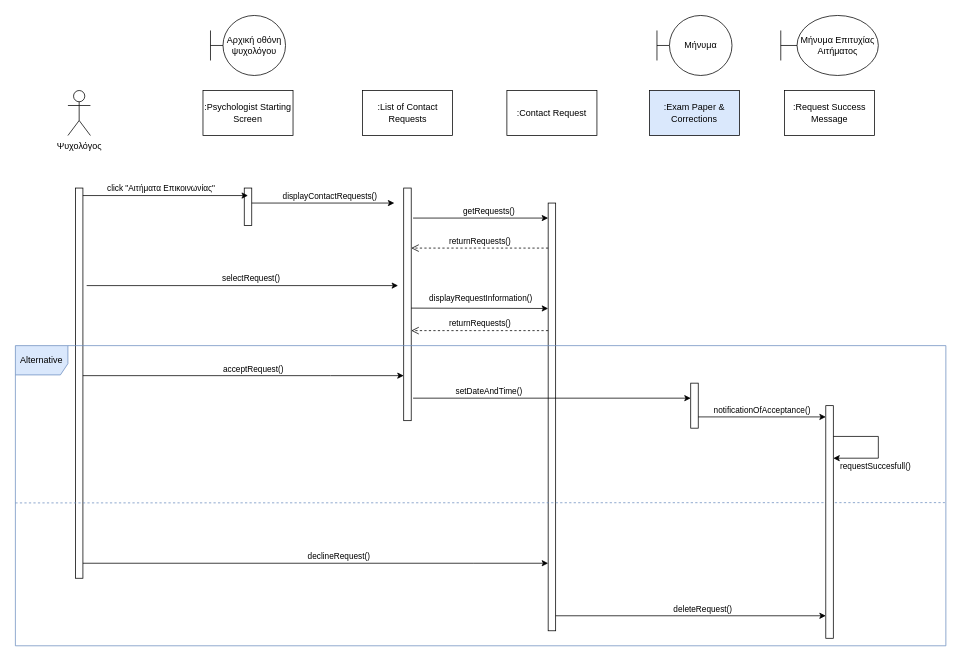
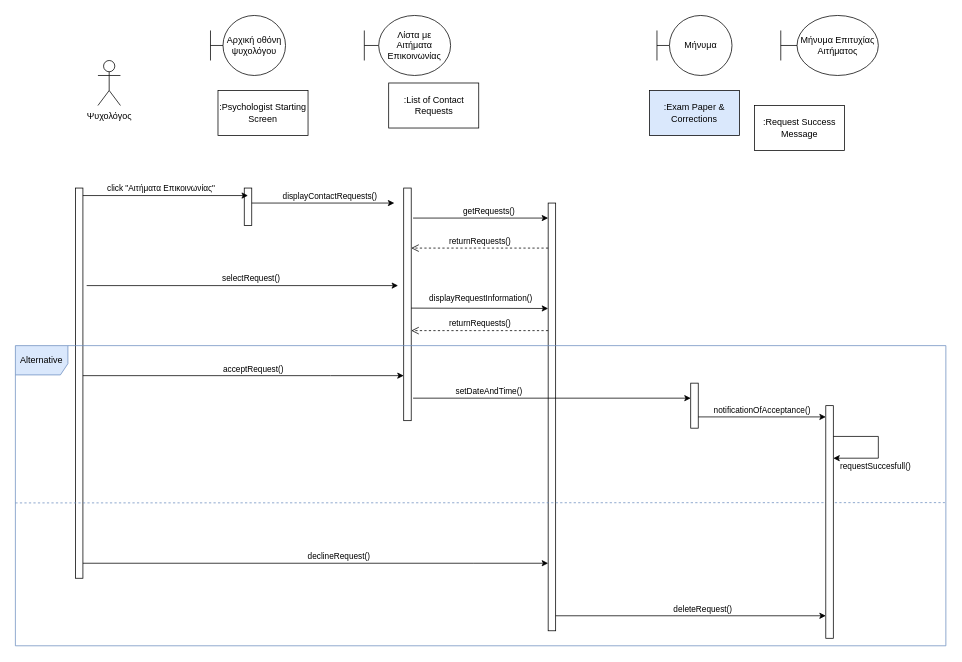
node "Λίστα με Αιτήματα Επικοινωνίας": added
node "Ψυχολόγος": moved (79, 113) -> (109, 83)
node ":Psychologist Starting Screen": moved (248, 113) -> (263, 113)
node ":List of Contact Requests": moved (407, 113) -> (434, 105)
node ":Contact Request": removed
node ":Request Success Message": moved (829, 113) -> (799, 128)
